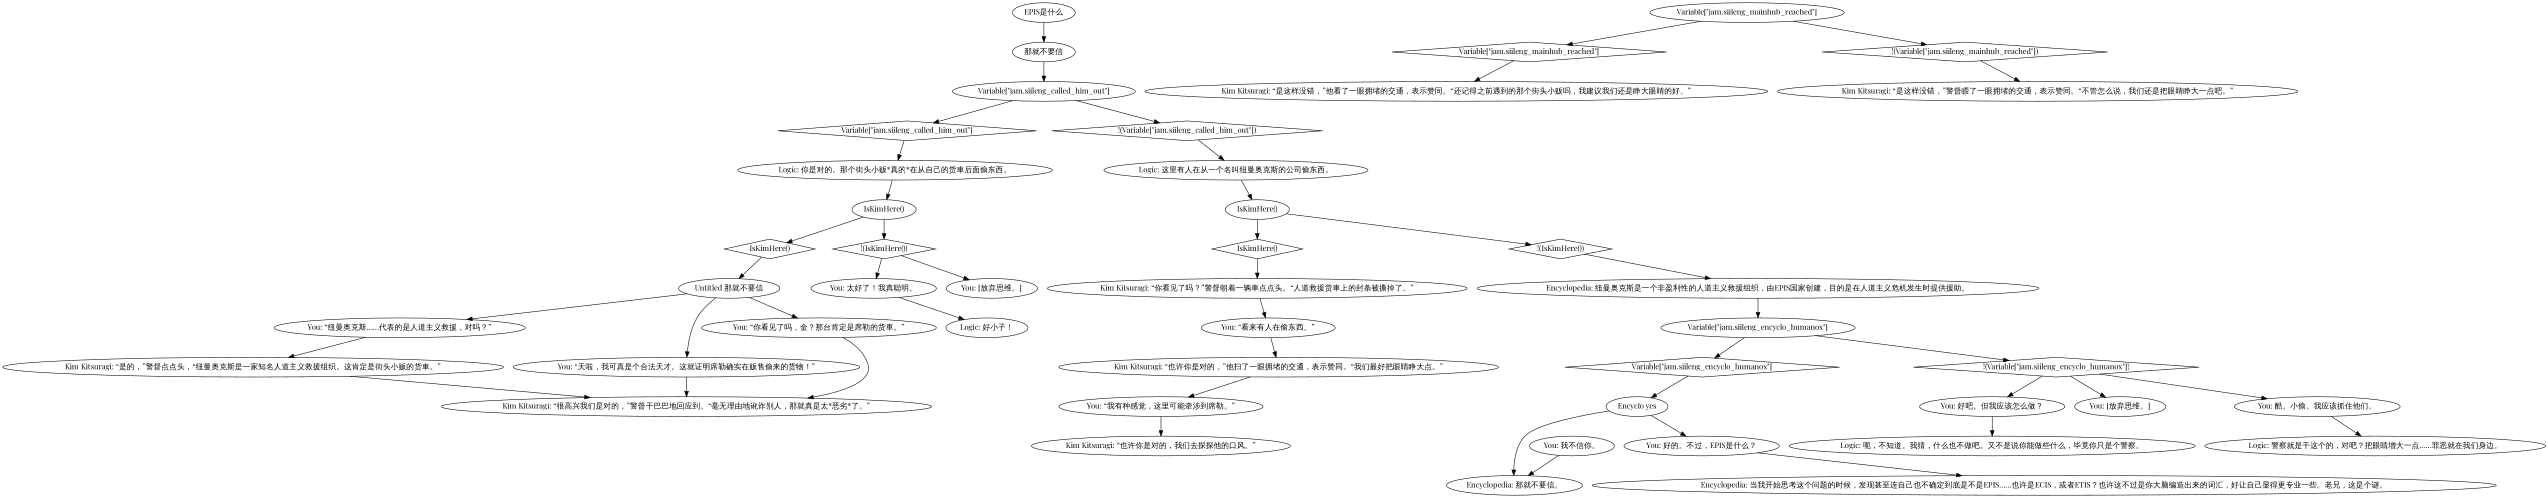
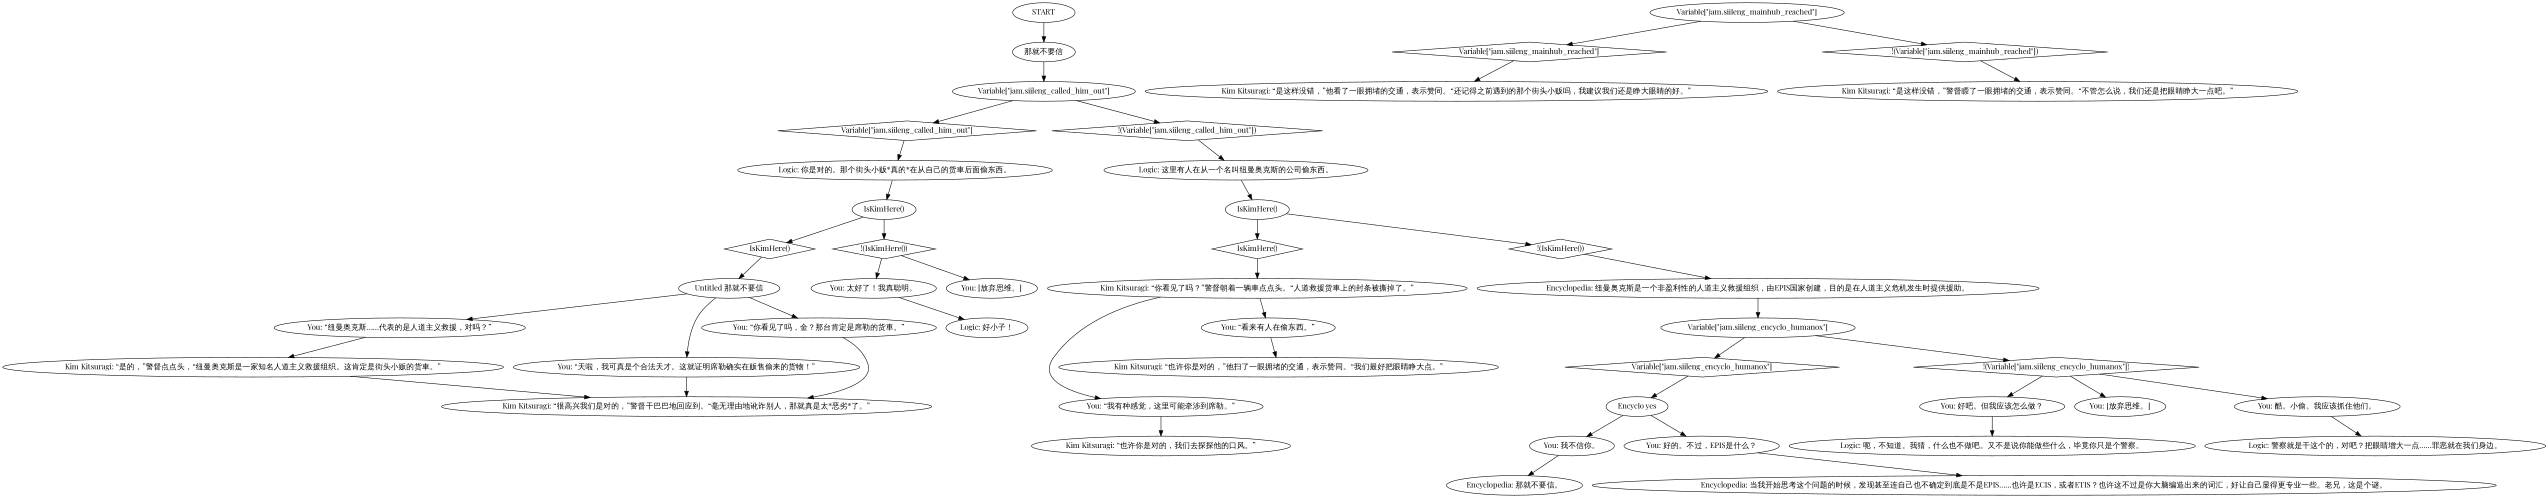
node "EPIS是什么": label "EPIS是什么" -> "START"
edge "Kim Kitsuragi: “也许你是对的，”他扫了一眼拥堵的交通，表示赞同。“我们最好把眼睛睁大点。”" -> "You: “我有种感觉，这里可能牵涉到席勒。”": now "Kim Kitsuragi: “你看见了吗？”警督朝着一辆車点点头。“人道救援货車上的封条被撕掉了。”" -> "You: “我有种感觉，这里可能牵涉到席勒。”"
edge "Encyclo yes" -> "Encyclopedia: 那就不要信。": now "Encyclo yes" -> "You: 我不信你。"
